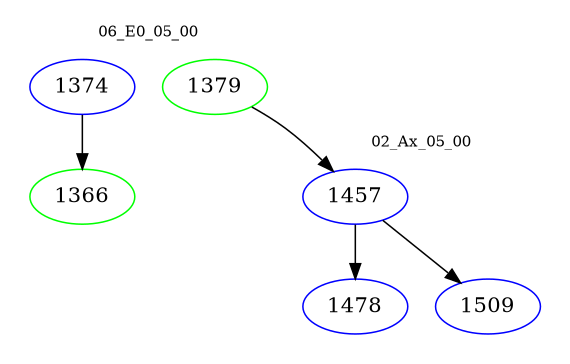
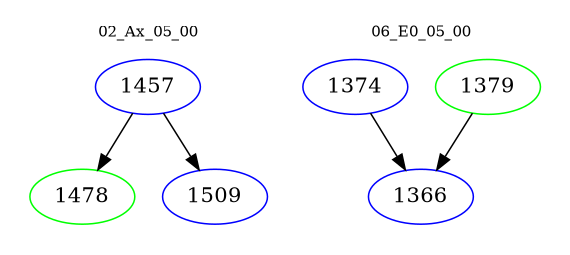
edge "1379" -> "1457": now "1379" -> "1366"
node "1366": color green -> blue
node "1478": color blue -> green
